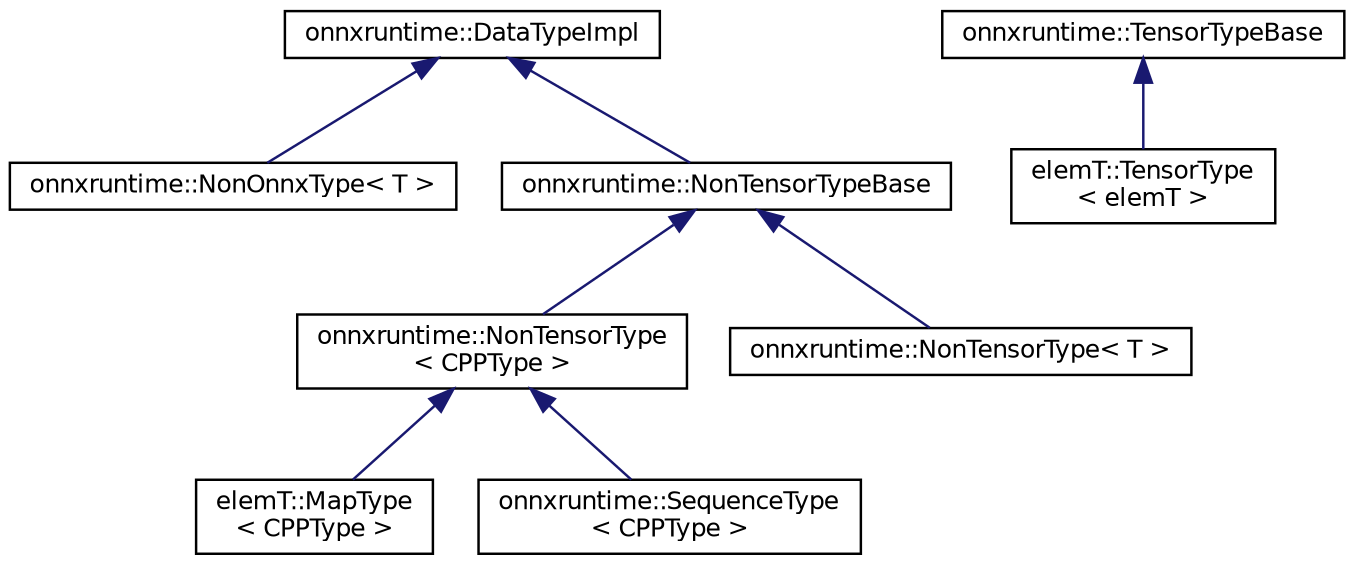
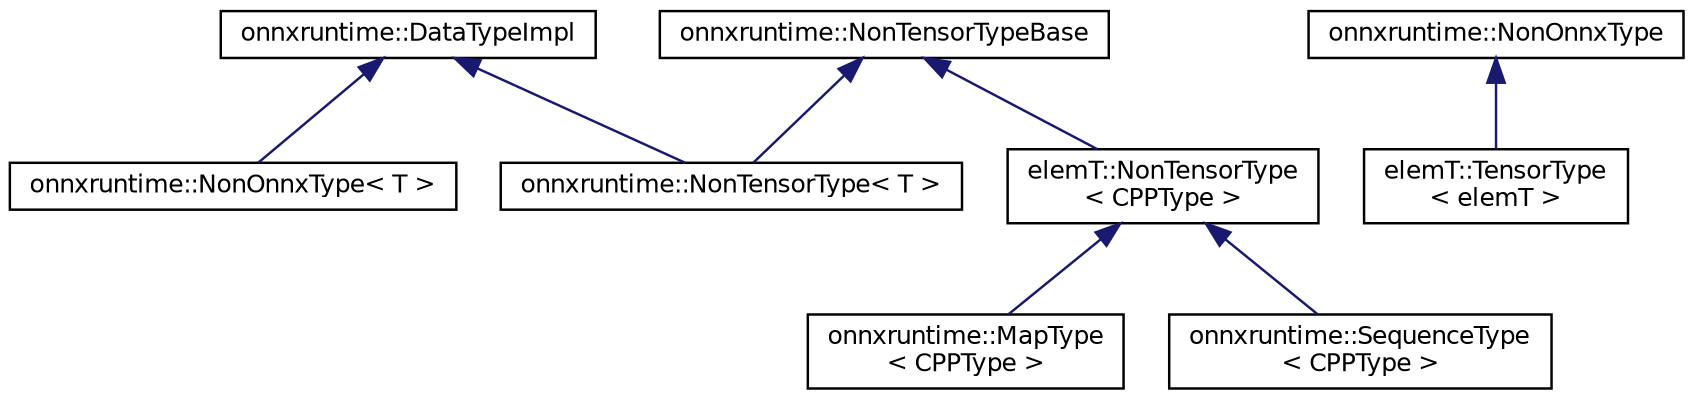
node "onnxruntime::TensorTypeBase": label "onnxruntime::TensorTypeBase" -> "onnxruntime::NonOnnxType"
edge "onnxruntime::NonTensorTypeBase" -> "onnxruntime::DataTypeImpl": now "onnxruntime::NonTensorType< T >" -> "onnxruntime::DataTypeImpl"
node "onnxruntime::NonTensorType < CPPType >": label "onnxruntime::NonTensorType < CPPType >" -> "elemT::NonTensorType < CPPType >"
node "elemT::MapType < CPPType >": label "elemT::MapType < CPPType >" -> "onnxruntime::MapType < CPPType >"
